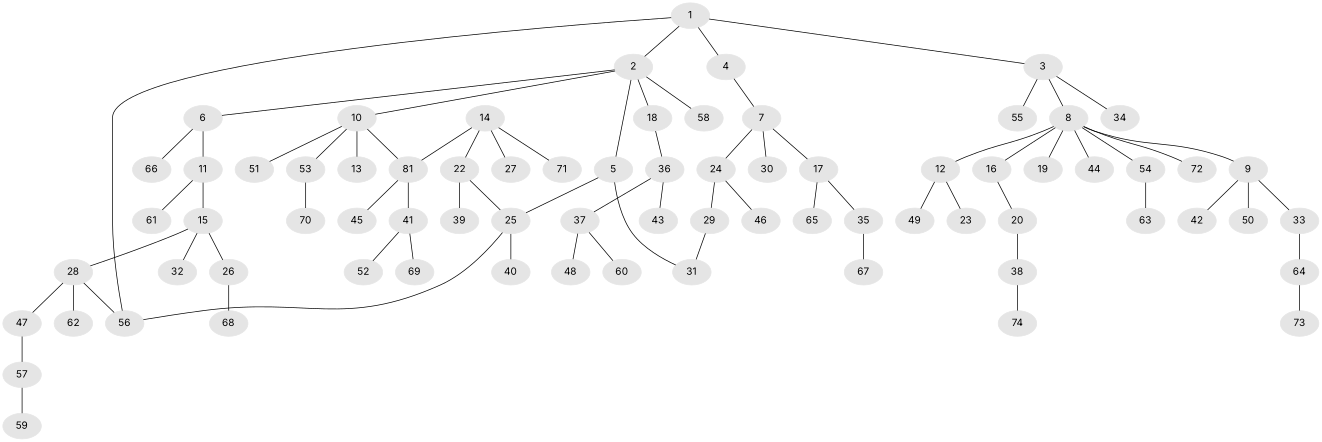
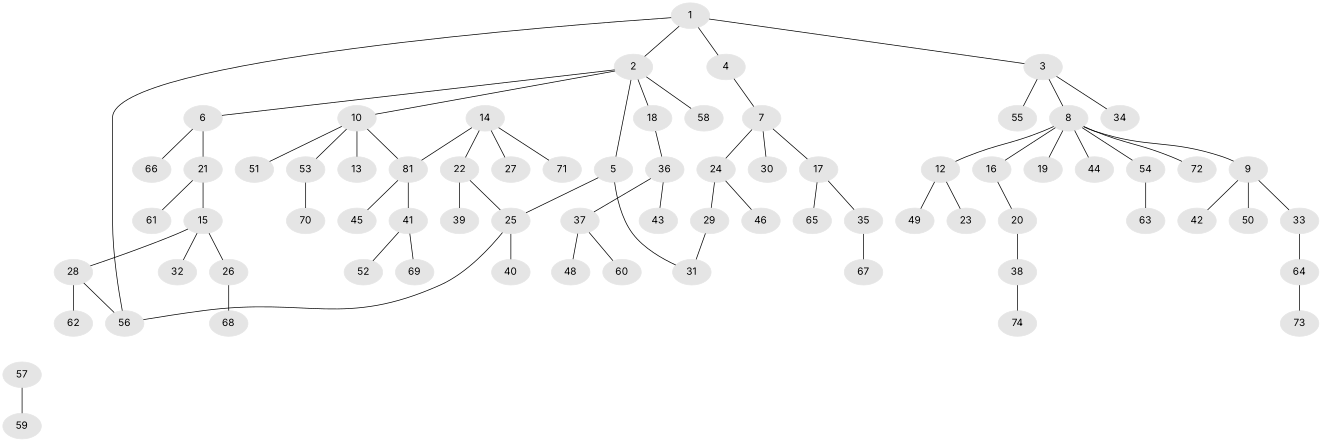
node "11": label "11" -> "21"
node "47": removed
